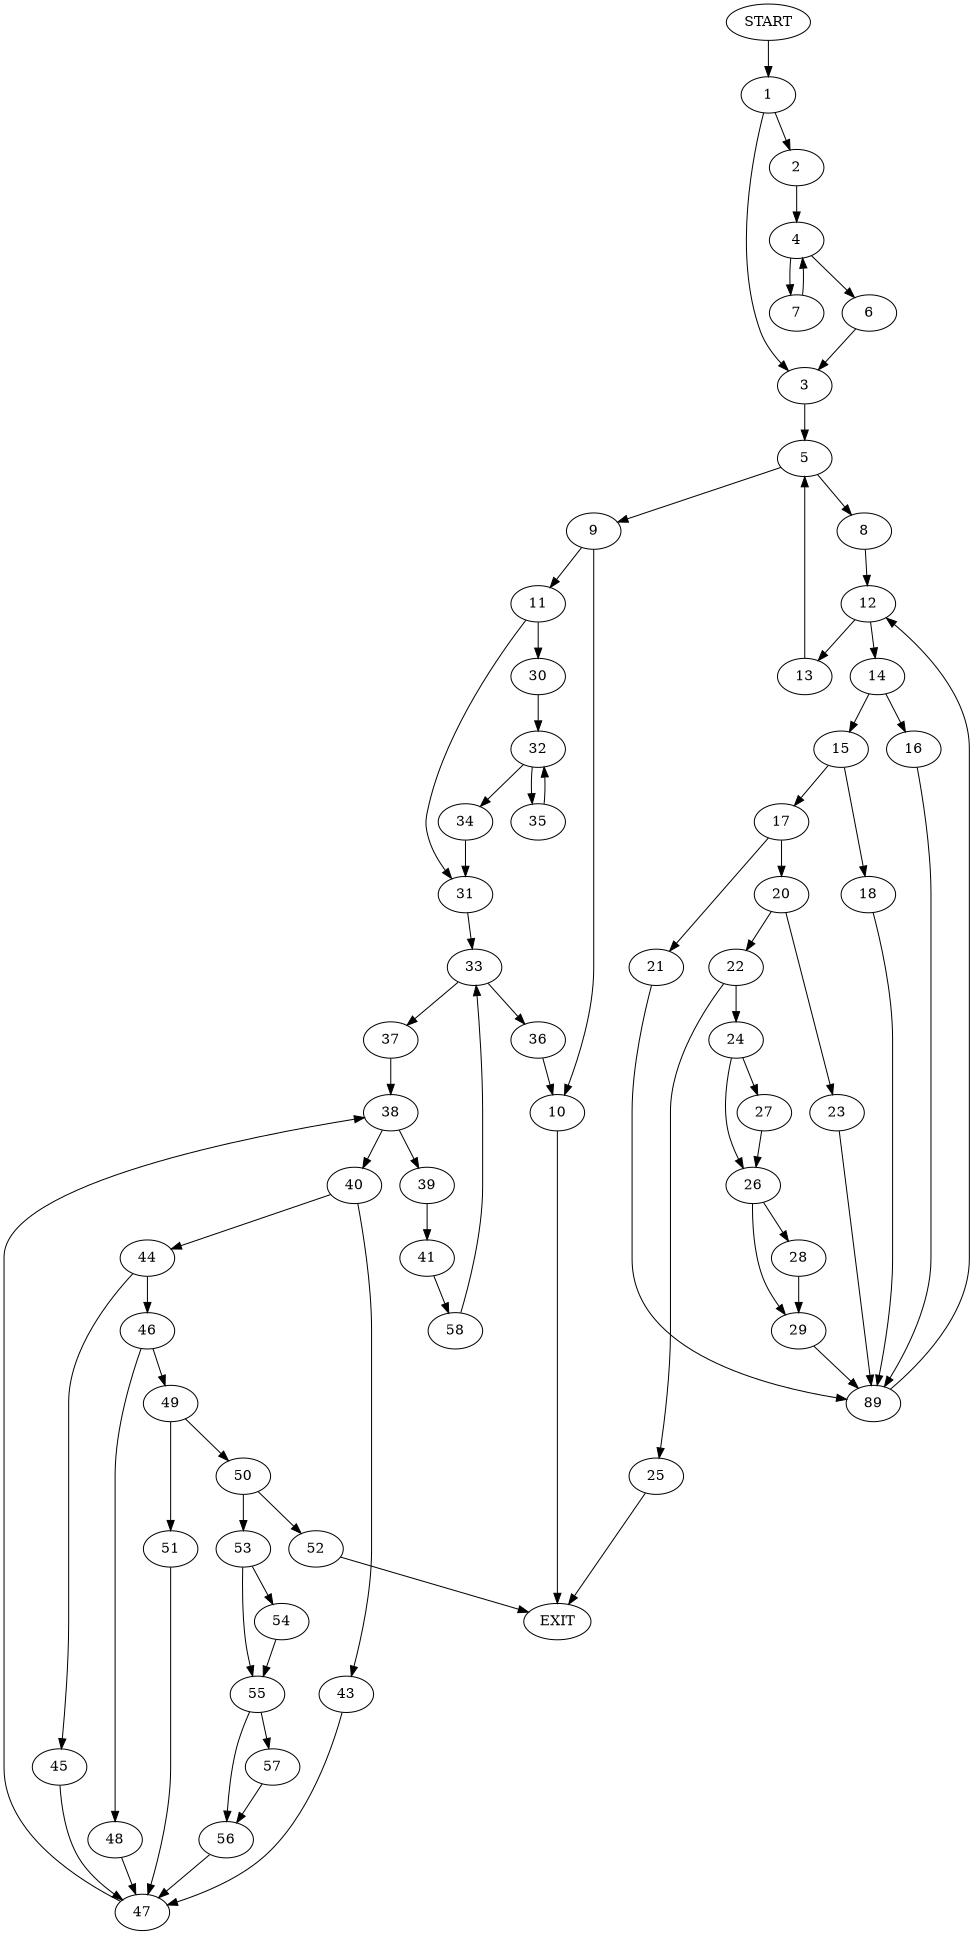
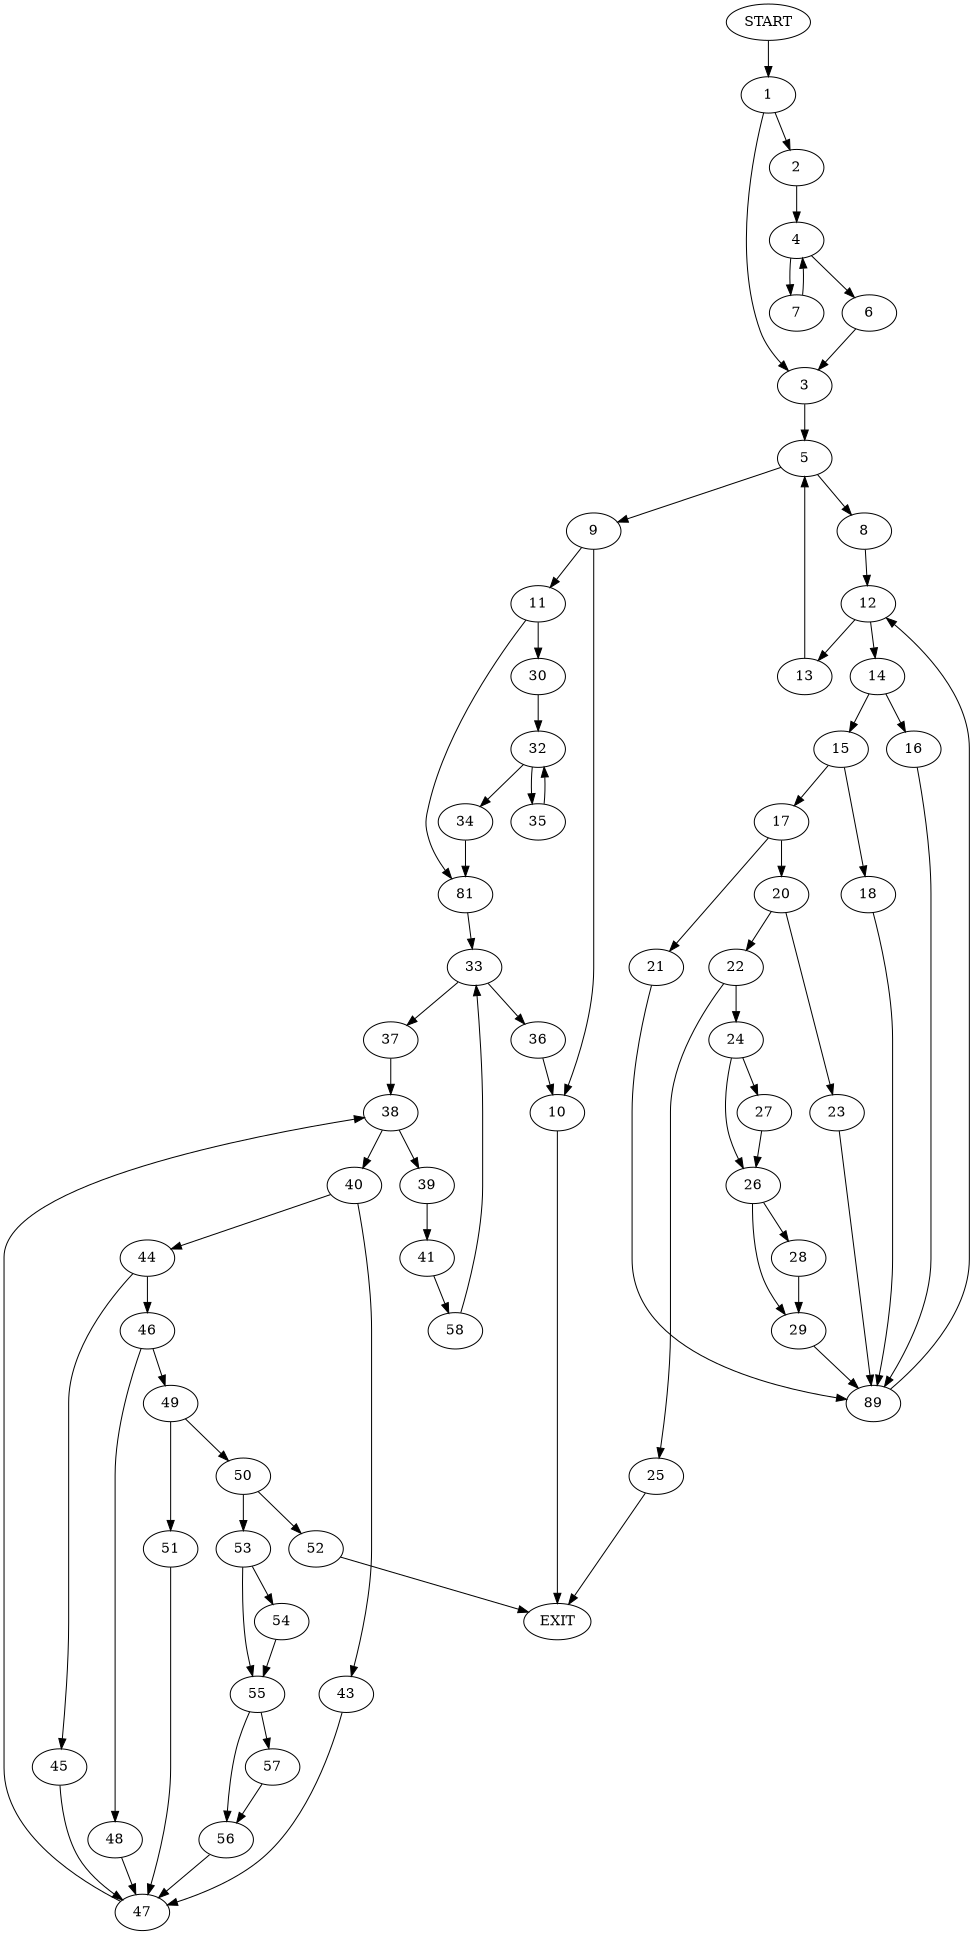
node "31": label "31" -> "81"
